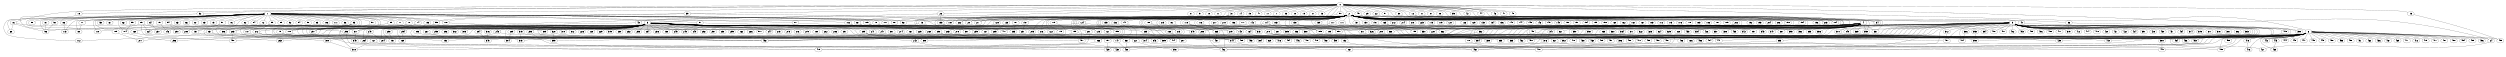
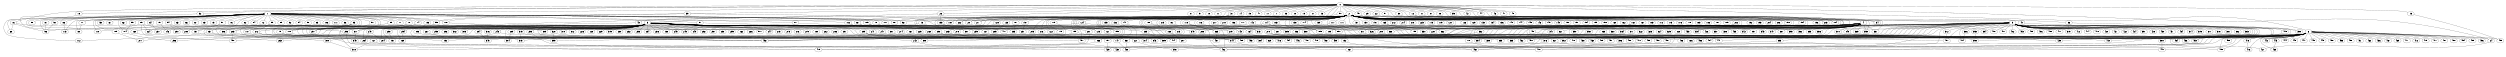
node "174": added
